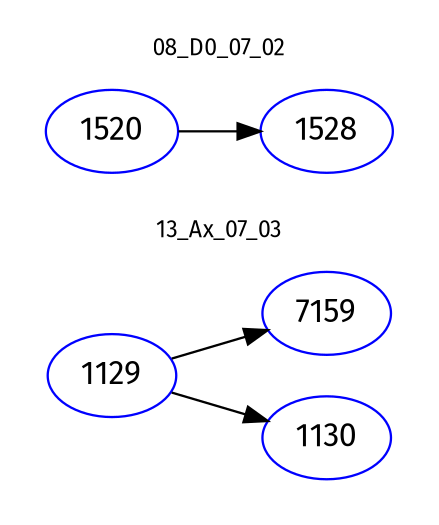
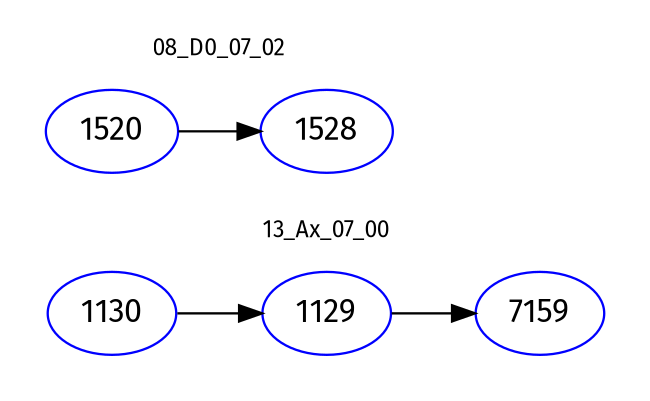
cluster "13_Ax_07_03": label "13_Ax_07_03" -> "13_Ax_07_00"
edge "1129" -> "1130": reversed
